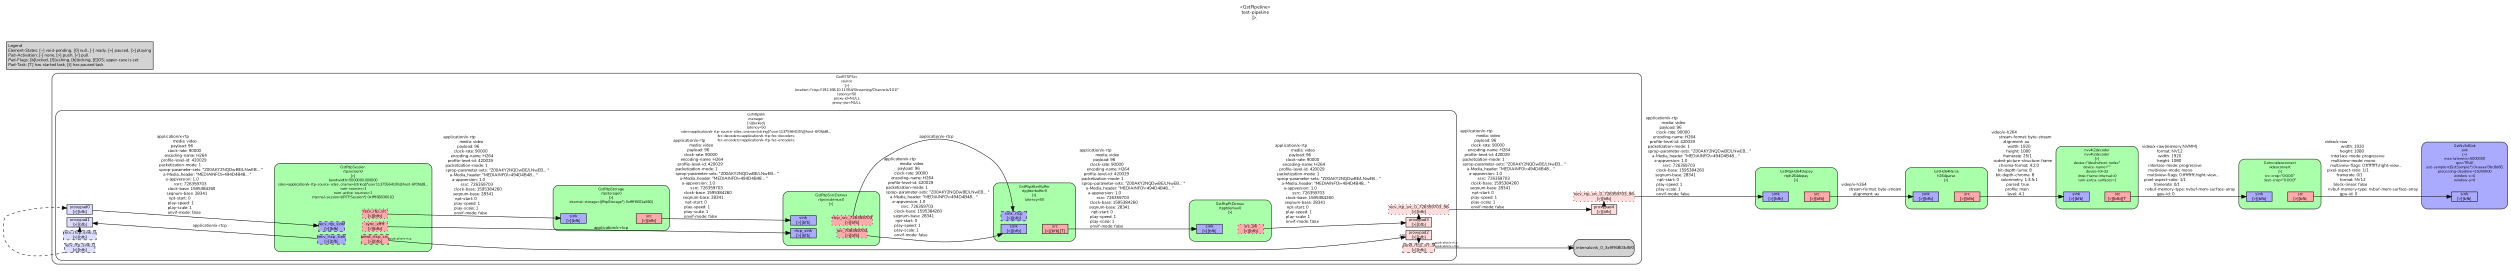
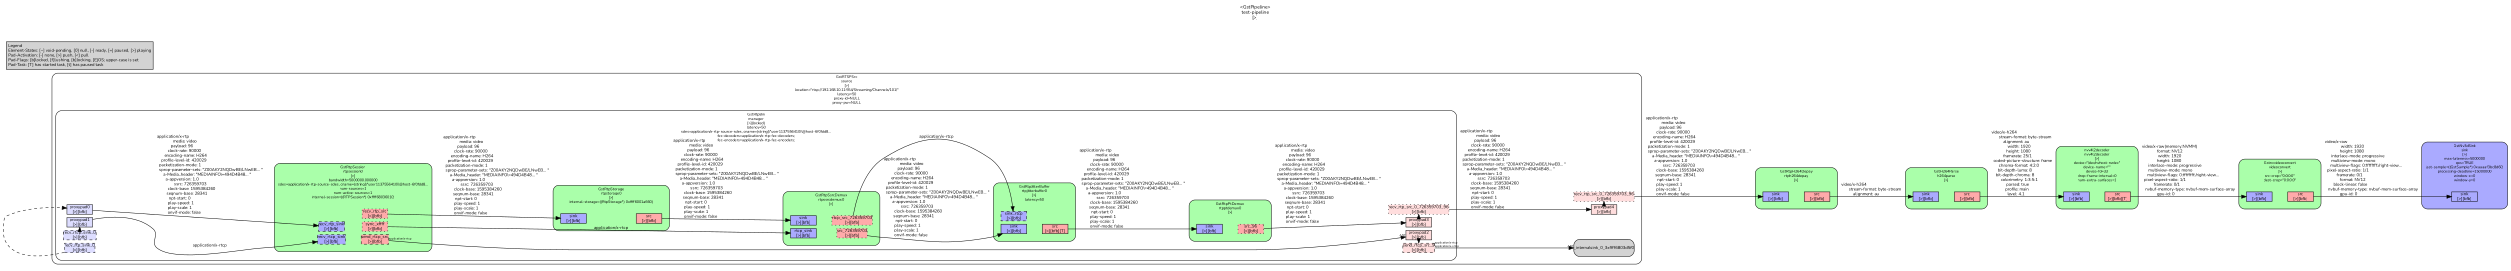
edge "recv_rtcp_sink [>][bfb]" -> "proxypad1 [>][bfb]": reversed
node "src_706359703 [>][bfb]": label "src_706359703 [>][bfb]" -> "src_726359703 [>][bfb]"
